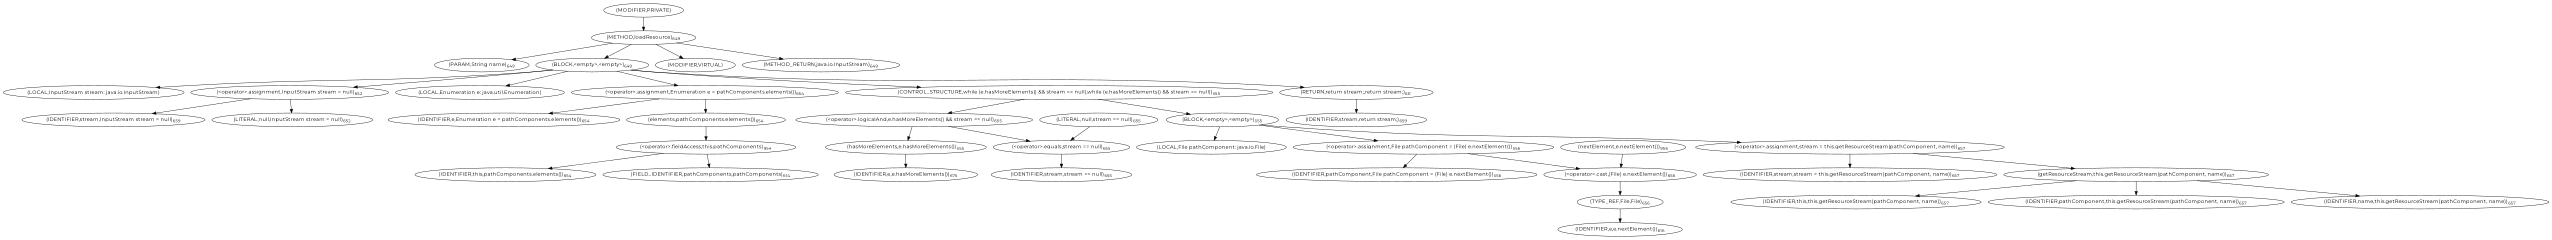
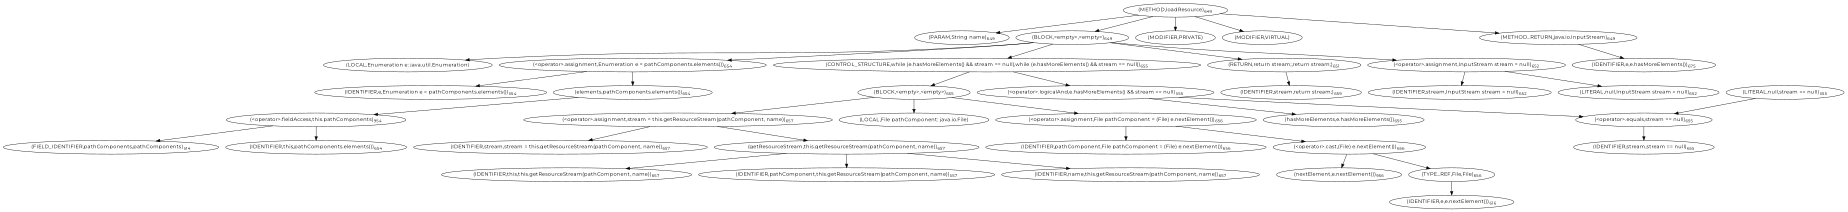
edge "(MODIFIER,PRIVATE)" -> "(METHOD,loadResource)": reversed
node "(LOCAL,InputStream stream: java.io.InputStream)": removed
node "(IDENTIFIER,stream,InputStream stream = null)": text "659" -> "652"
edge "(hasMoreElements,e.hasMoreElements())" -> "(IDENTIFIER,e,e.hasMoreElements())": now "(METHOD_RETURN,java.io.InputStream)" -> "(IDENTIFIER,e,e.hasMoreElements())"
edge "(nextElement,e.nextElement())" -> "(<operator>.cast,(File) e.nextElement())": reversed
